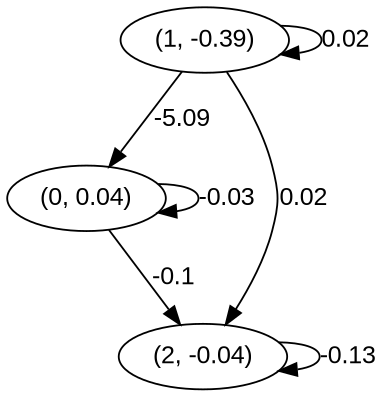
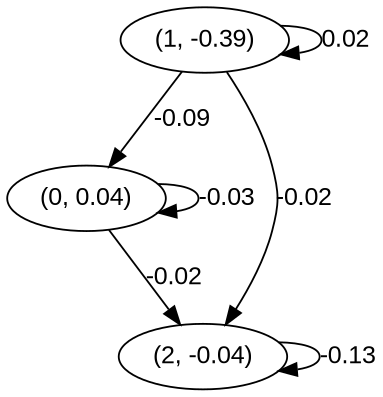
edge "(1, -0.39)" -> "(0, 0.04)": label "-5.09" -> "-0.09"
edge "(1, -0.39)" -> "(2, -0.04)": label "0.02" -> "-0.02"
edge "(0, 0.04)" -> "(2, -0.04)": label "-0.1" -> "-0.02"
